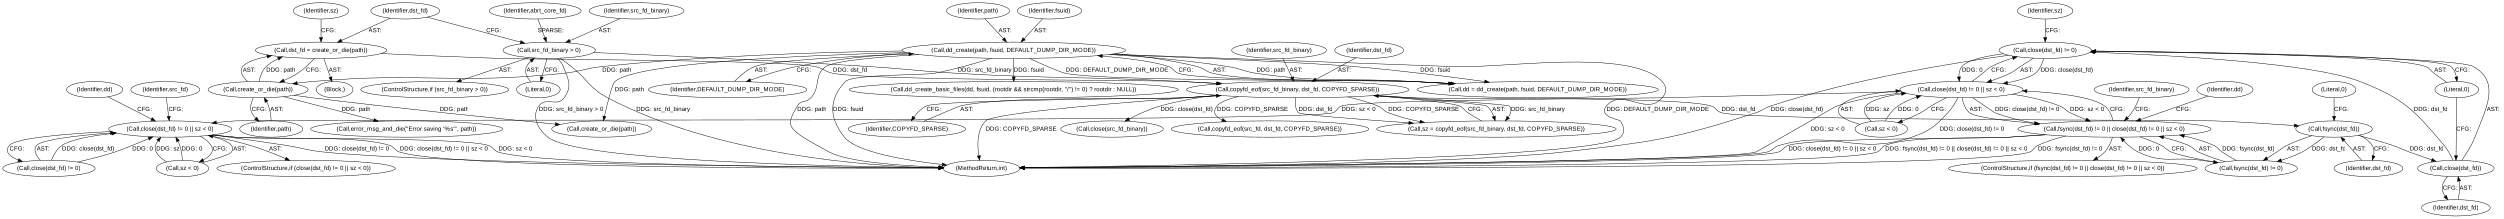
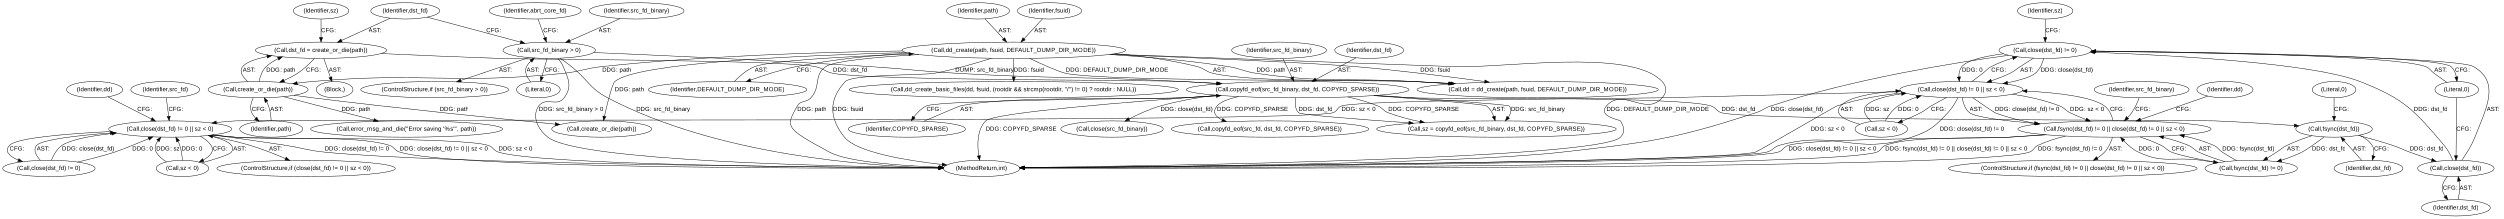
edge "(Identifier,abrt_core_fd)" -> "(Call,src_fd_binary > 0)": label "SPARSE: " -> "CFG: "
edge "(Call,src_fd_binary > 0)" -> "(Call,copyfd_eof(src_fd_binary, dst_fd, COPYFD_SPARSE))": label "DDG: src_fd_binary" -> "DUMP: src_fd_binary"
edge "(Call,dd = dd_create(path, fsuid, DEFAULT_DUMP_DIR_MODE))" -> "(Call,dd_create(path, fsuid, DEFAULT_DUMP_DIR_MODE))": removed, label "CFG:"
edge "(Call,sz = copyfd_eof(src_fd_binary, dst_fd, COPYFD_SPARSE))" -> "(Call,copyfd_eof(src_fd_binary, dst_fd, COPYFD_SPARSE))": removed, label "CFG:"
